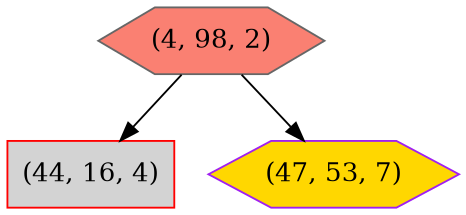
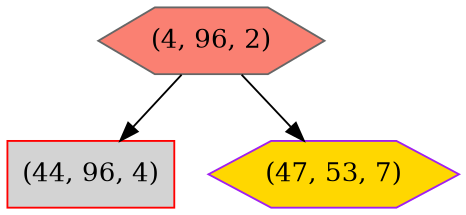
node "(4, 98, 2)": label "(4, 98, 2)" -> "(4, 96, 2)"
node "(44, 16, 4)": label "(44, 16, 4)" -> "(44, 96, 4)"
